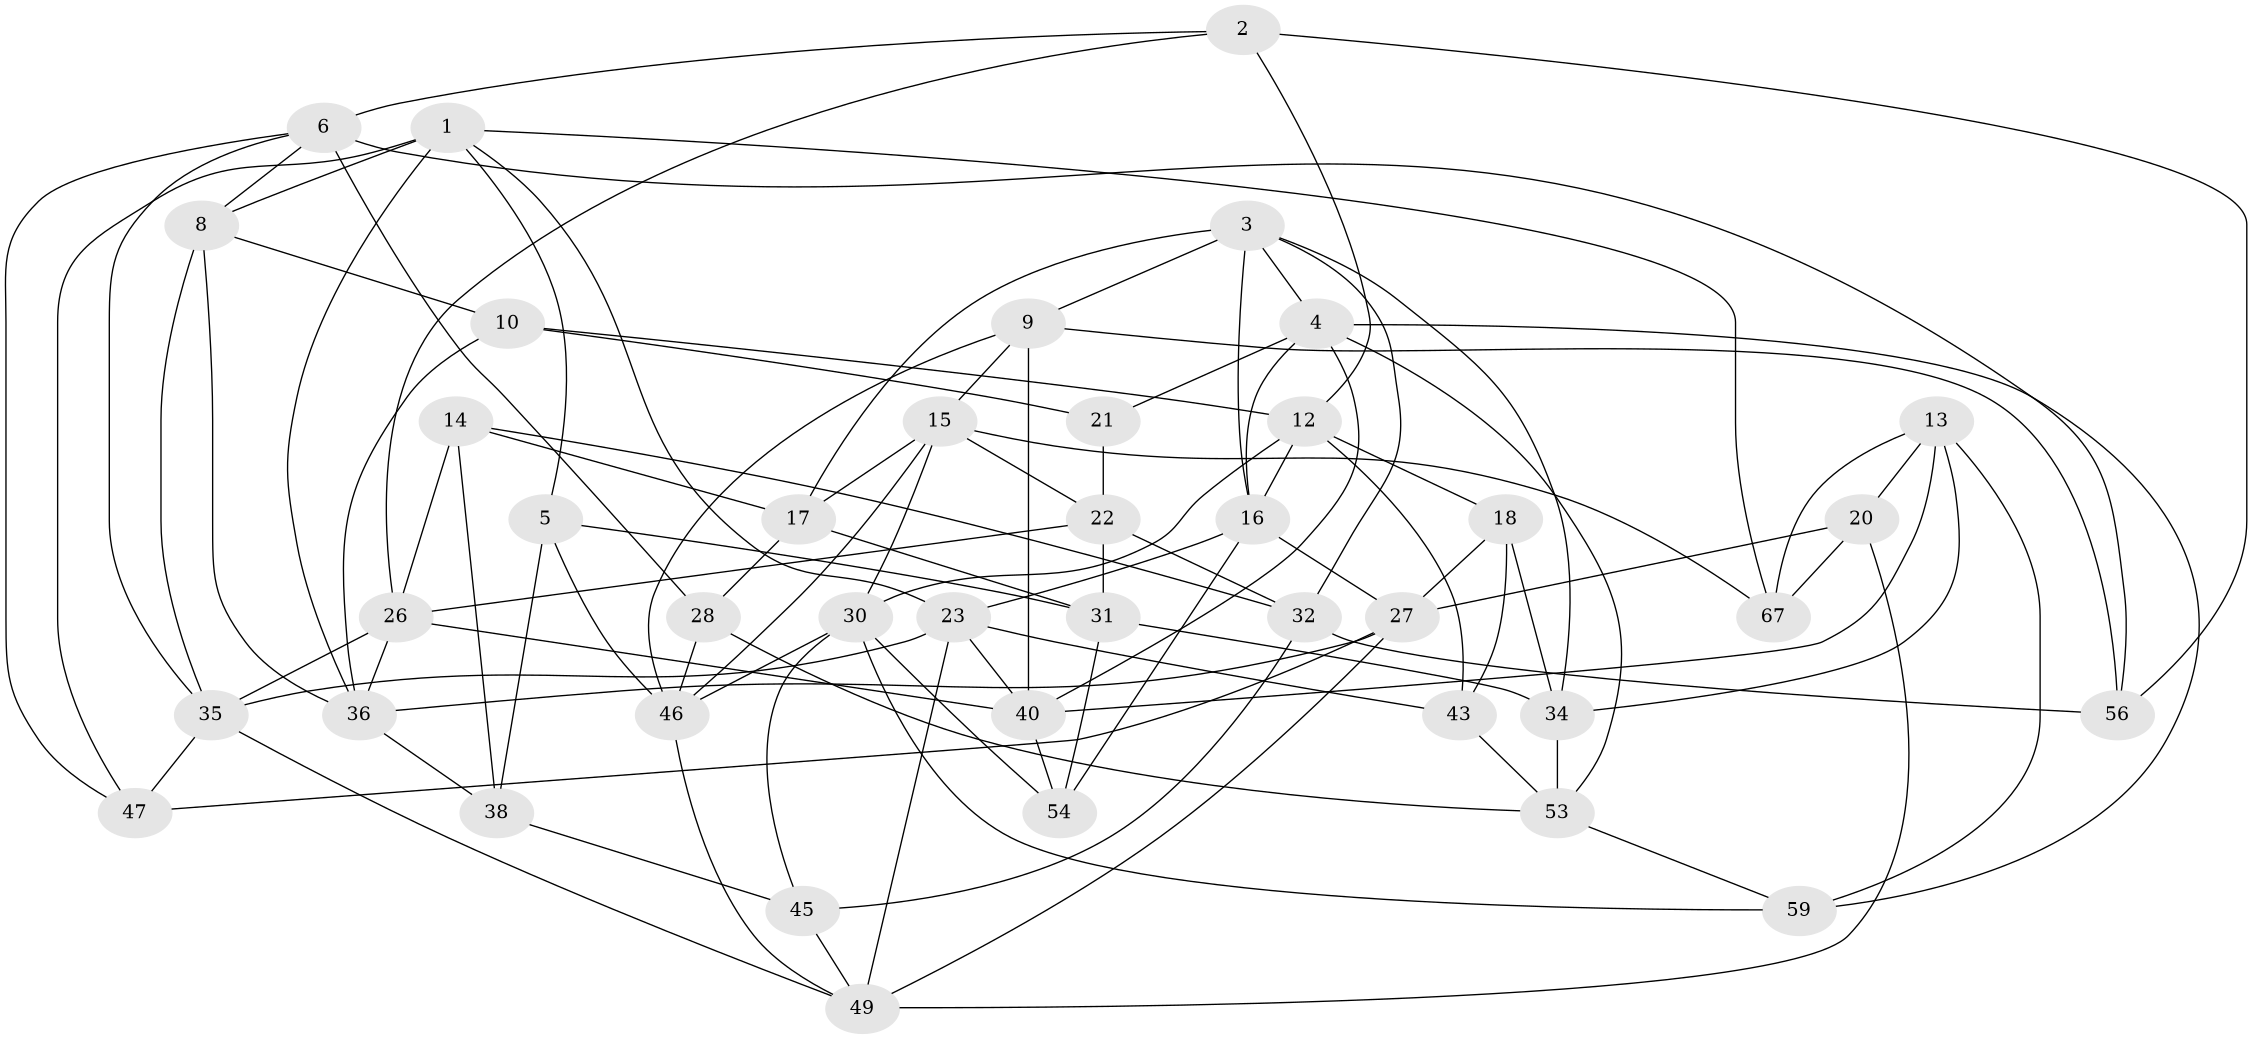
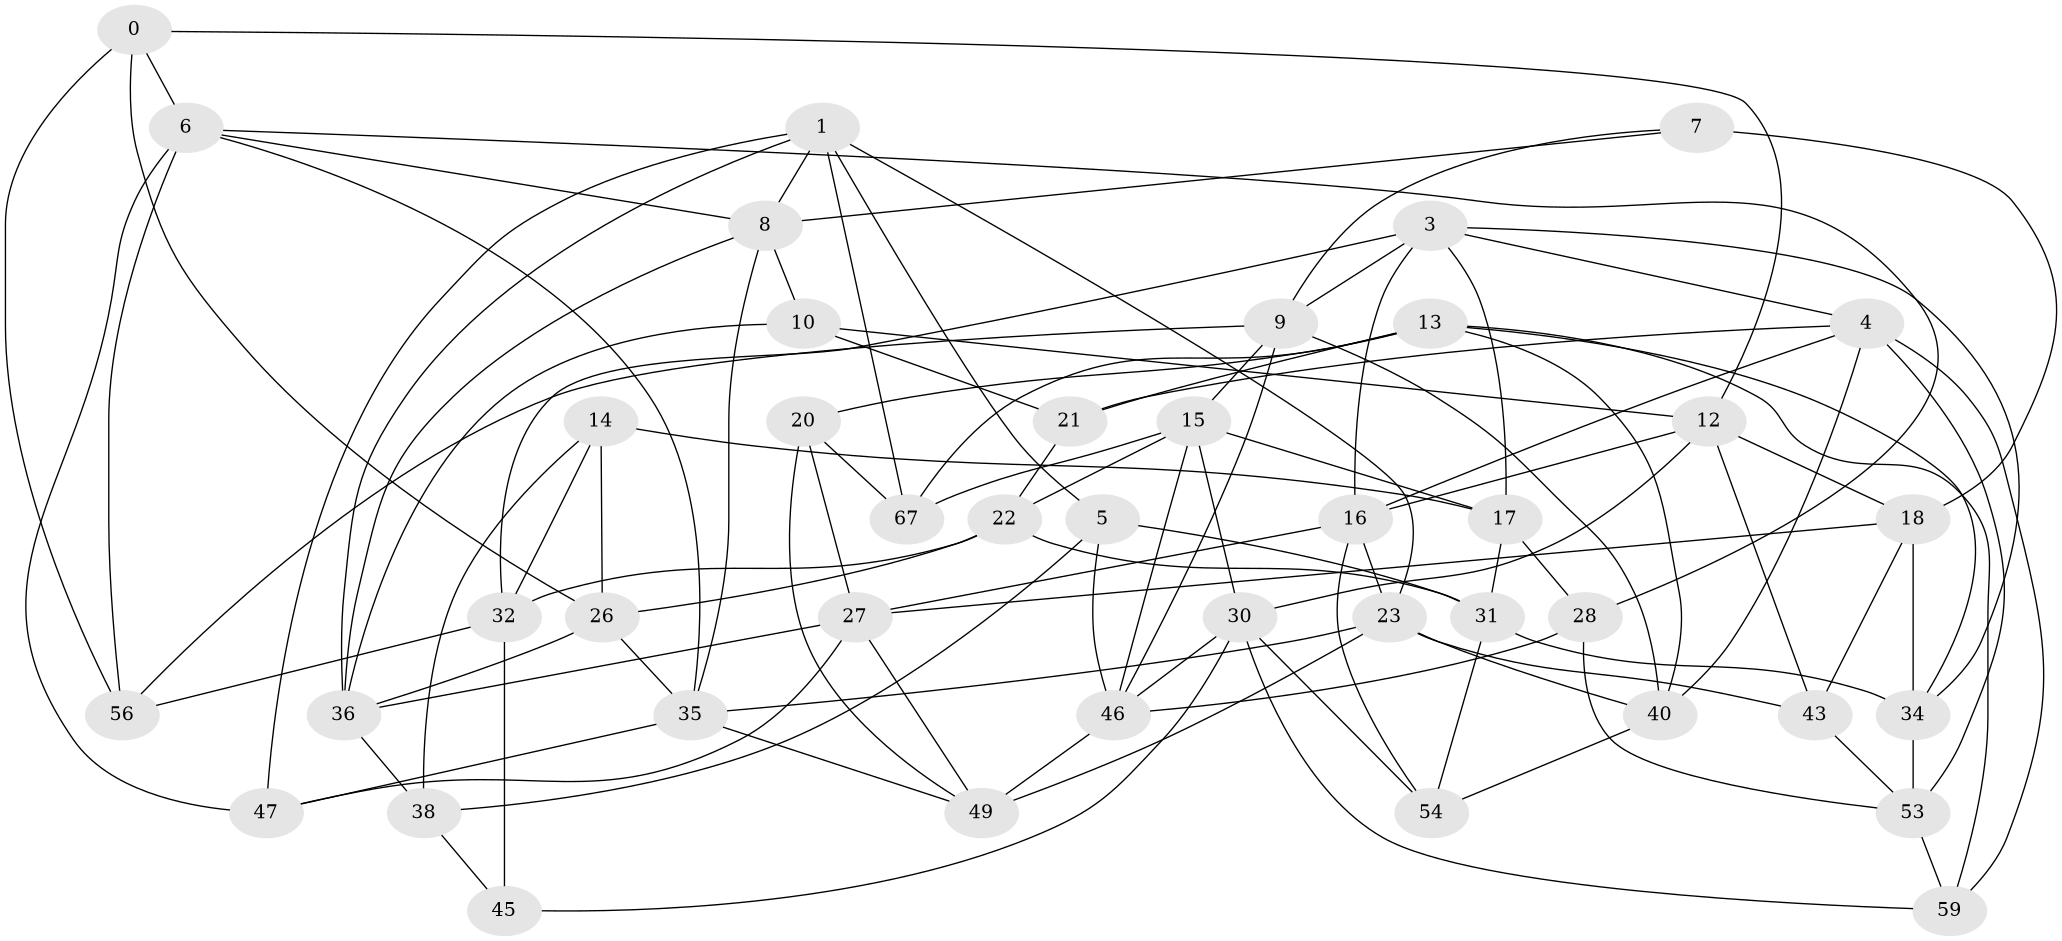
node "2": label "2" -> "0"
node "7": added
edge "13" -- "21": added
edge "26" -- "40": removed
edge "45" -- "49": removed
